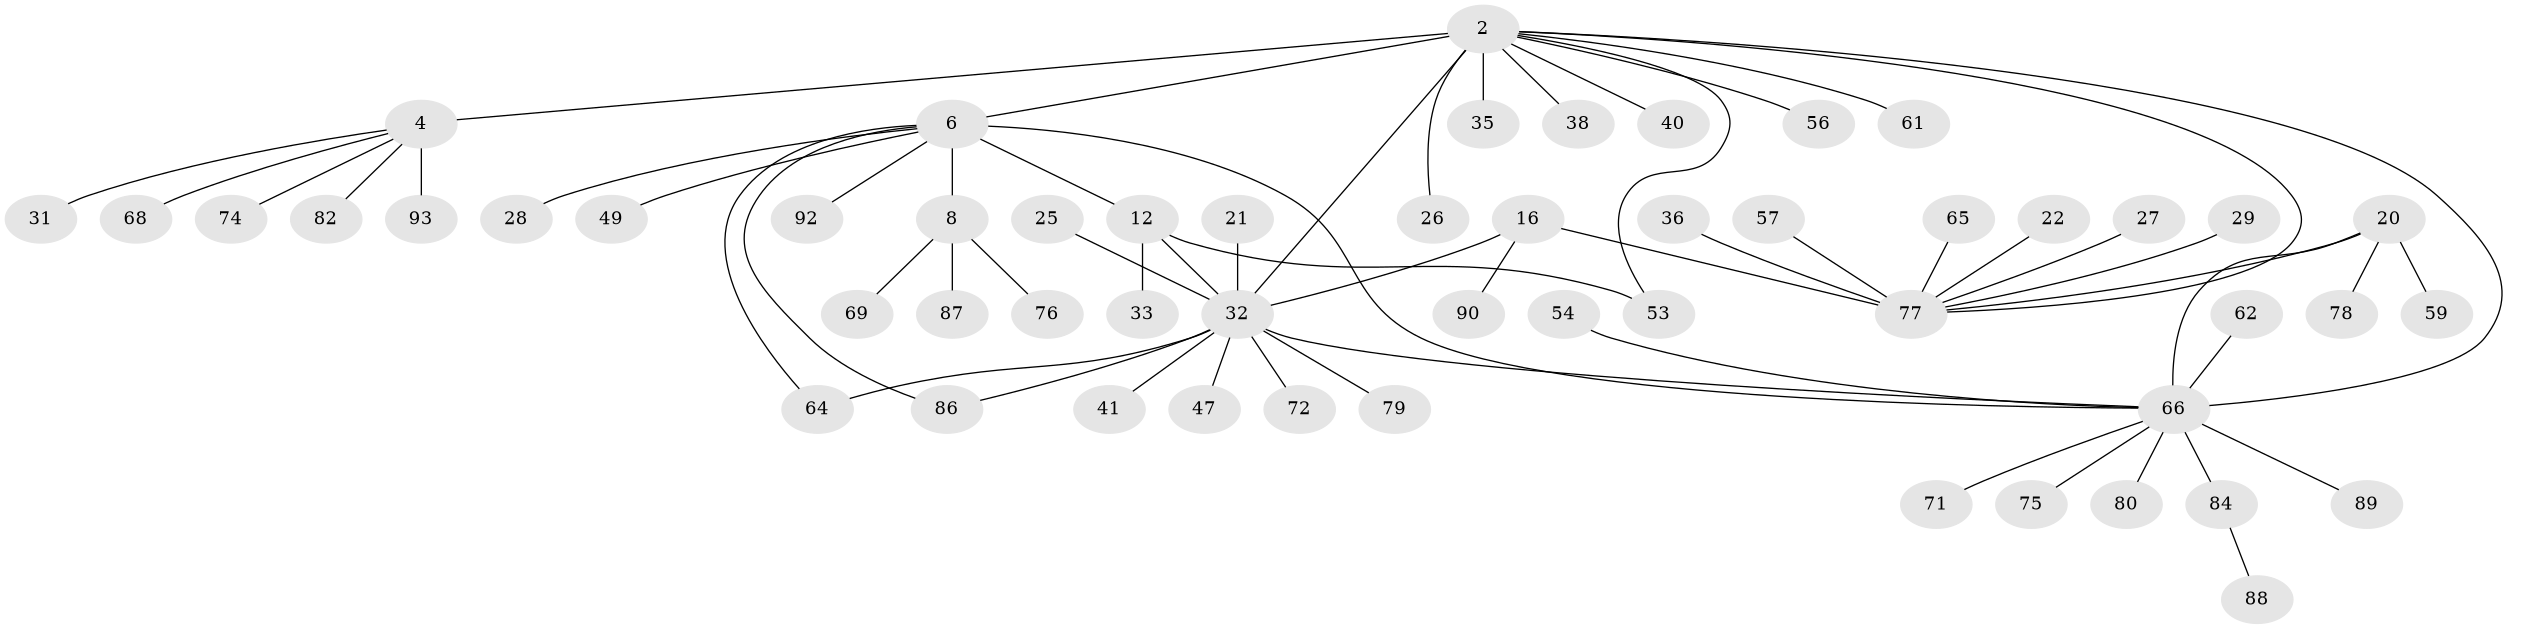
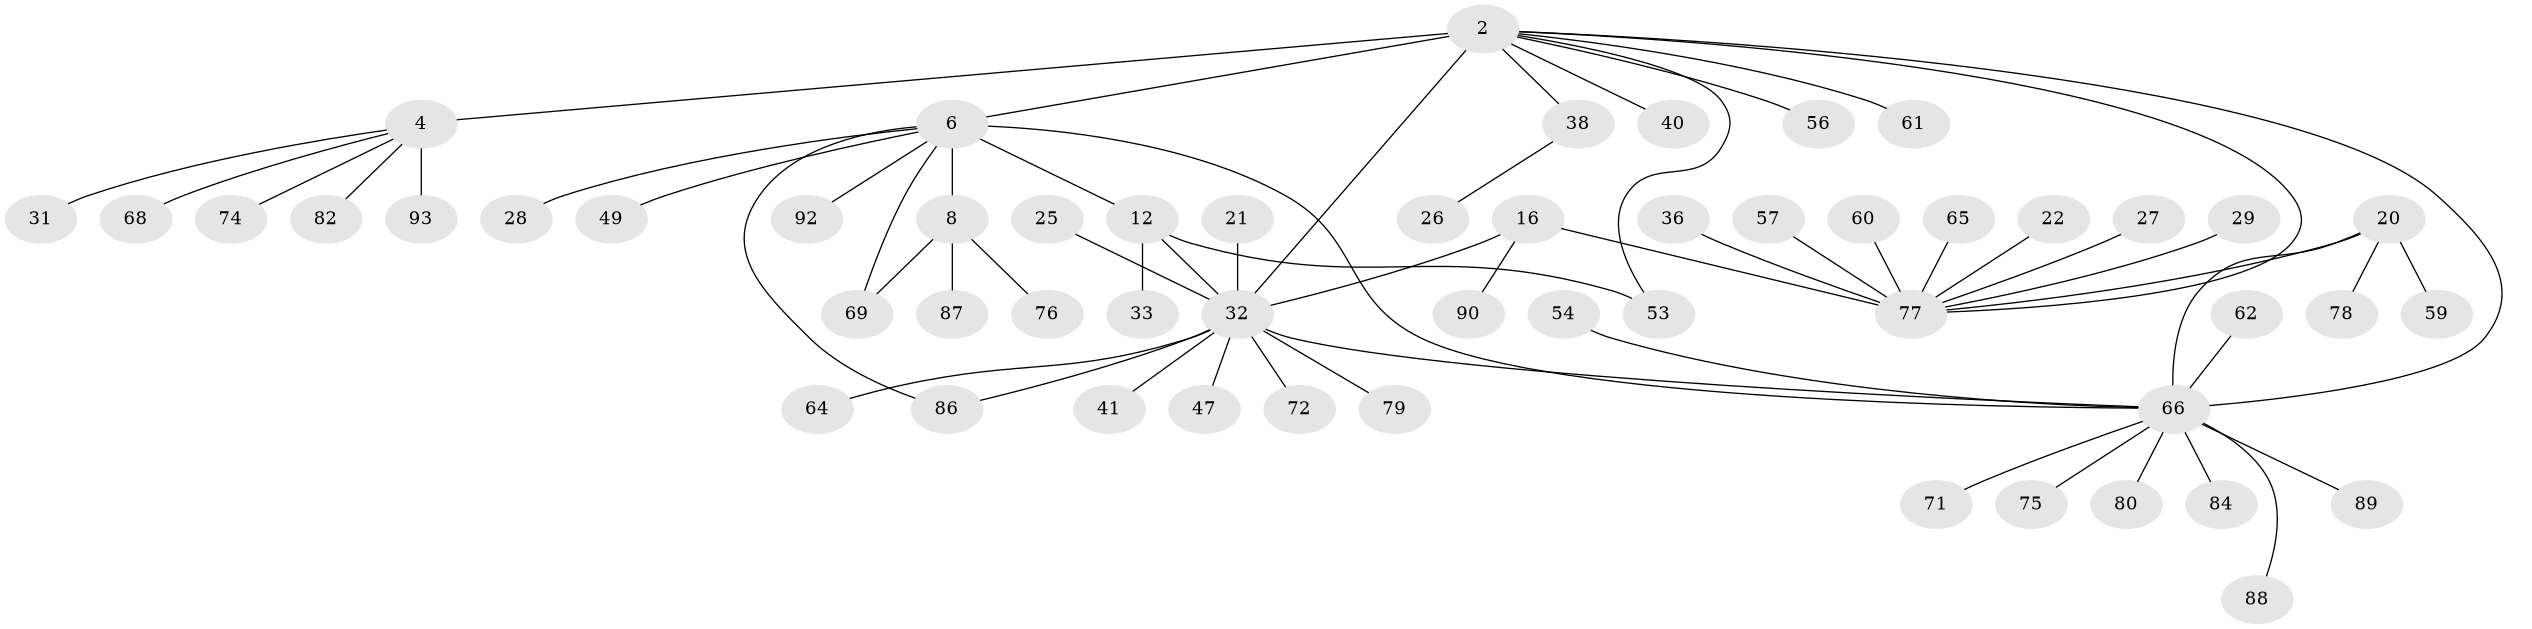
edge "2" -- "26": now "38" -- "26"
node "35": removed
edge "6" -- "64": now "6" -- "69"
node "60": added
edge "84" -- "88": now "66" -- "88"
